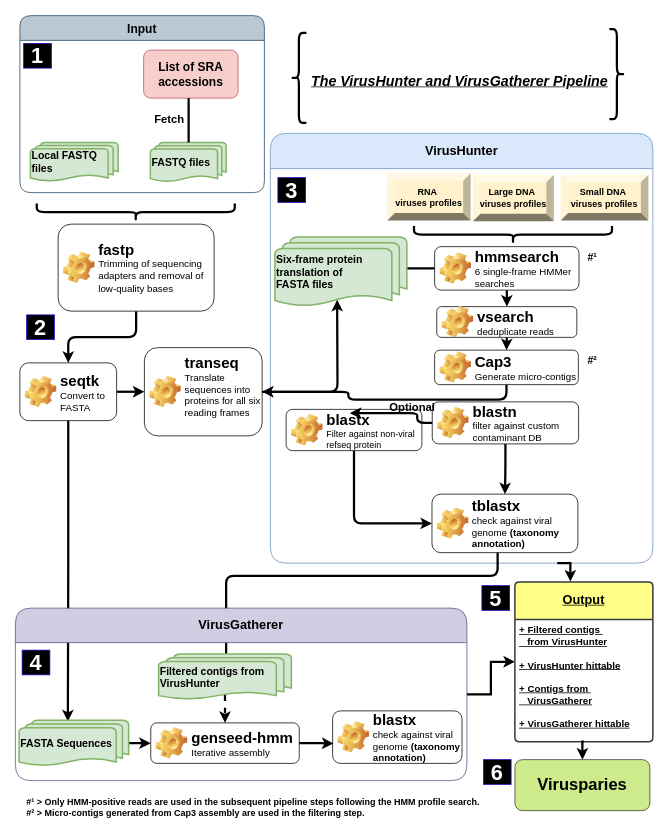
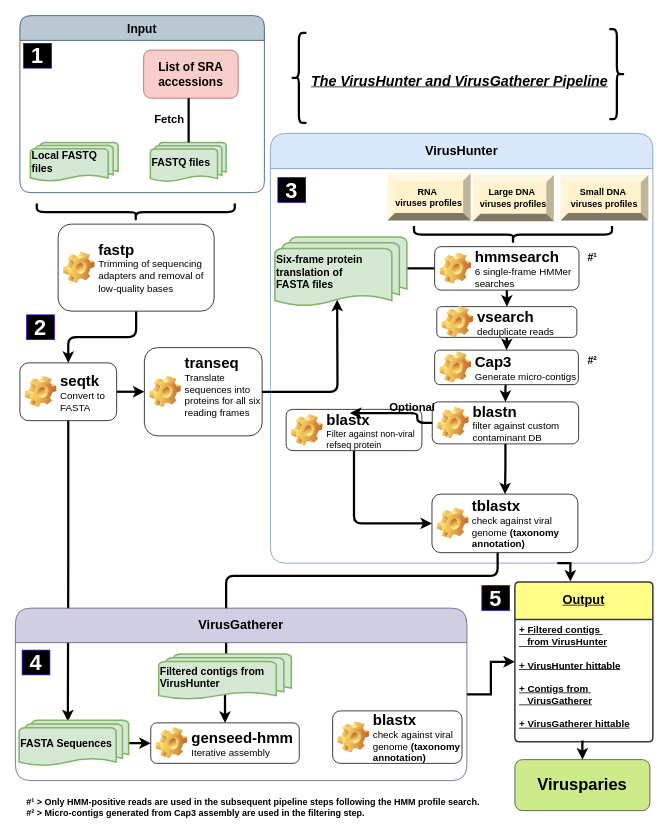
edge "Cap3 Generate micro-contigs" -> "transeq Translate sequences into proteins for all six reading frames": now "Cap3 Generate micro-contigs" -> "blastn filter against custom contaminant DB"
edge "Filtered contigs from VirusHunter" -> "genseed-hmm Iterative assembly": style dashed -> solid
edge "genseed-hmm Iterative assembly" -> "blastx check against viral genome (taxonomy annotation)": removed
node "6": removed
